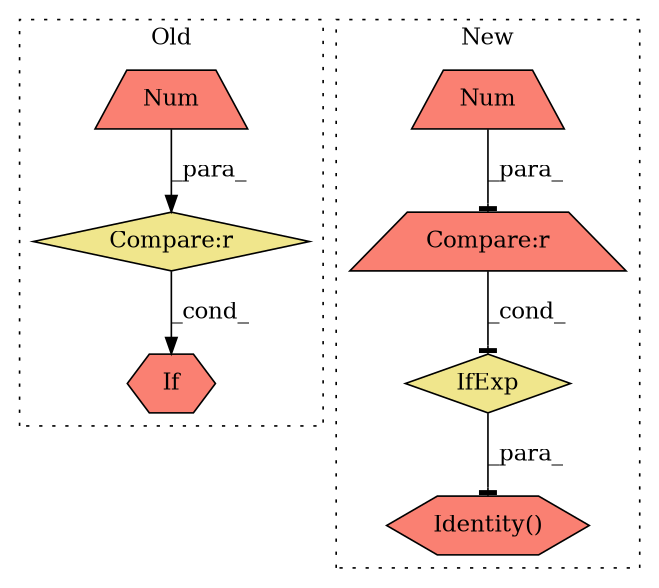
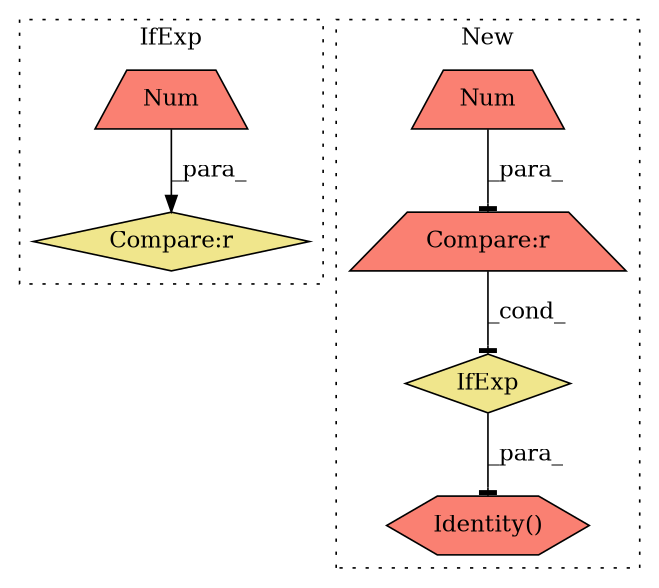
cluster "Old": label "Old" -> "IfExp"
node "If": removed
